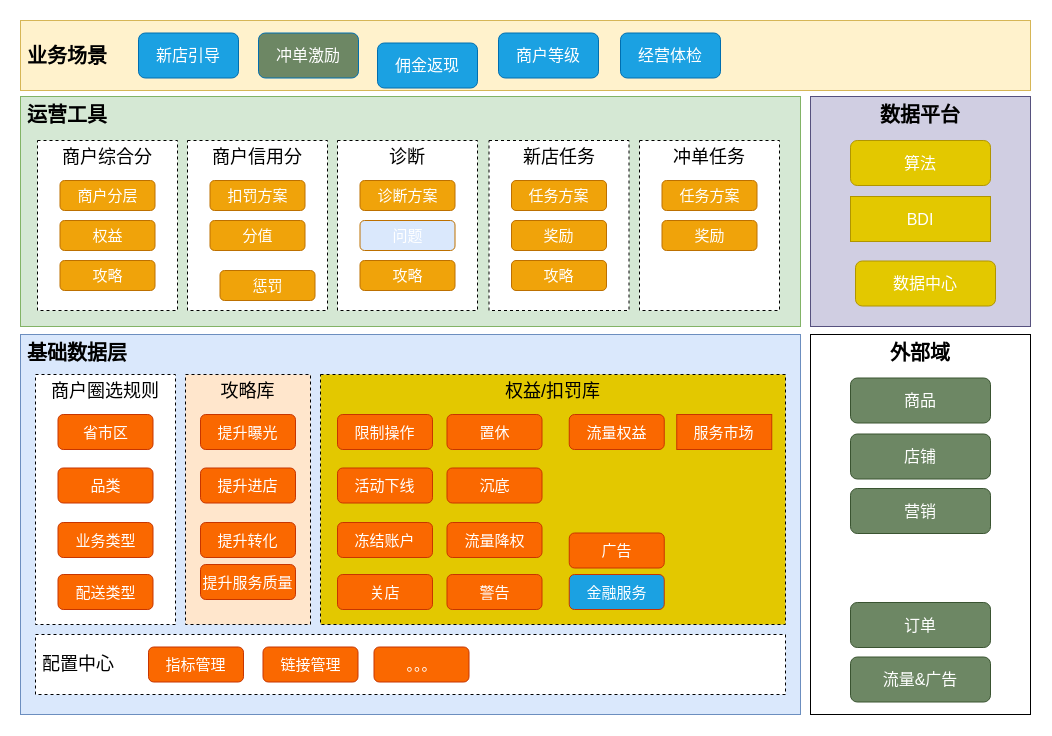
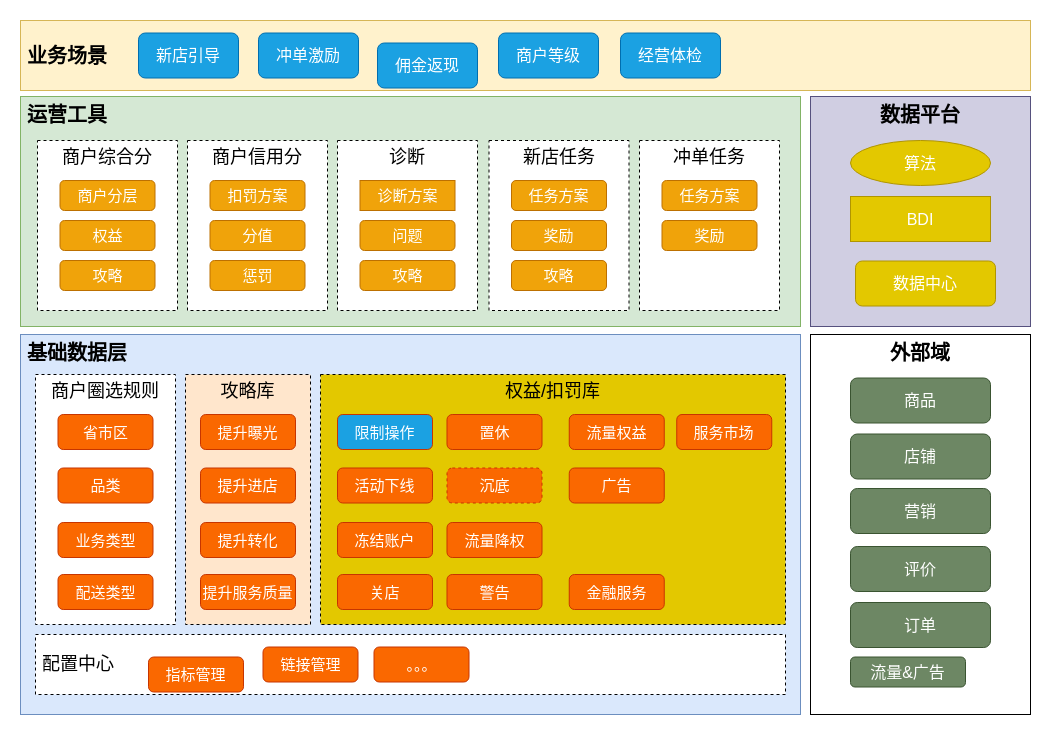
node "冲单激励": fillcolor #6d8764 -> #1ba1e2
node "算法": shape rounded rectangle -> ellipse
node "诊断方案": shape rounded rectangle -> rectangle
node "问题": fillcolor #dae8fc -> #f0a30a
node "惩罚": moved (268, 286) -> (258, 276)
node "限制操作": fillcolor #fa6800 -> #1ba1e2
node "服务市场": shape rectangle -> rounded rectangle
node "沉底": style solid -> dashed
node "广告": moved (617, 551) -> (617, 486)
node "评价": added
node "提升服务质量": moved (248, 582) -> (248, 592)
node "金融服务": fillcolor #1ba1e2 -> #fa6800
node "指标管理": moved (196, 665) -> (196, 675)
node "流量&广告": size 140x45 -> 115x30
